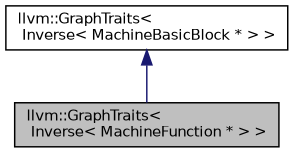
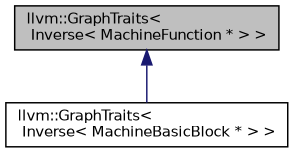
edge "llvm::GraphTraits< Inverse< MachineFunction * > >" -> "llvm::GraphTraits< Inverse< MachineBasicBlock * > >": reversed
